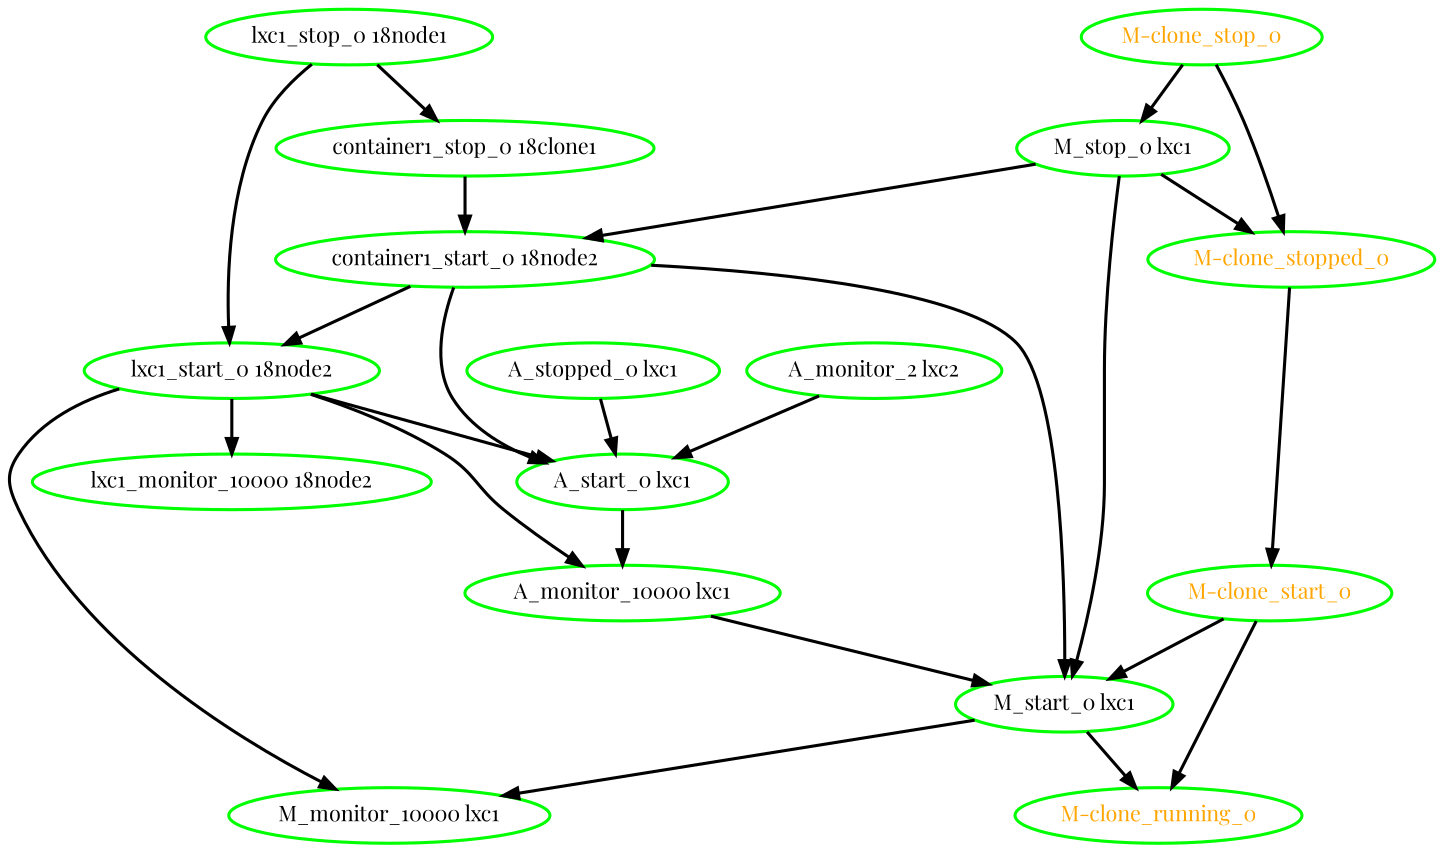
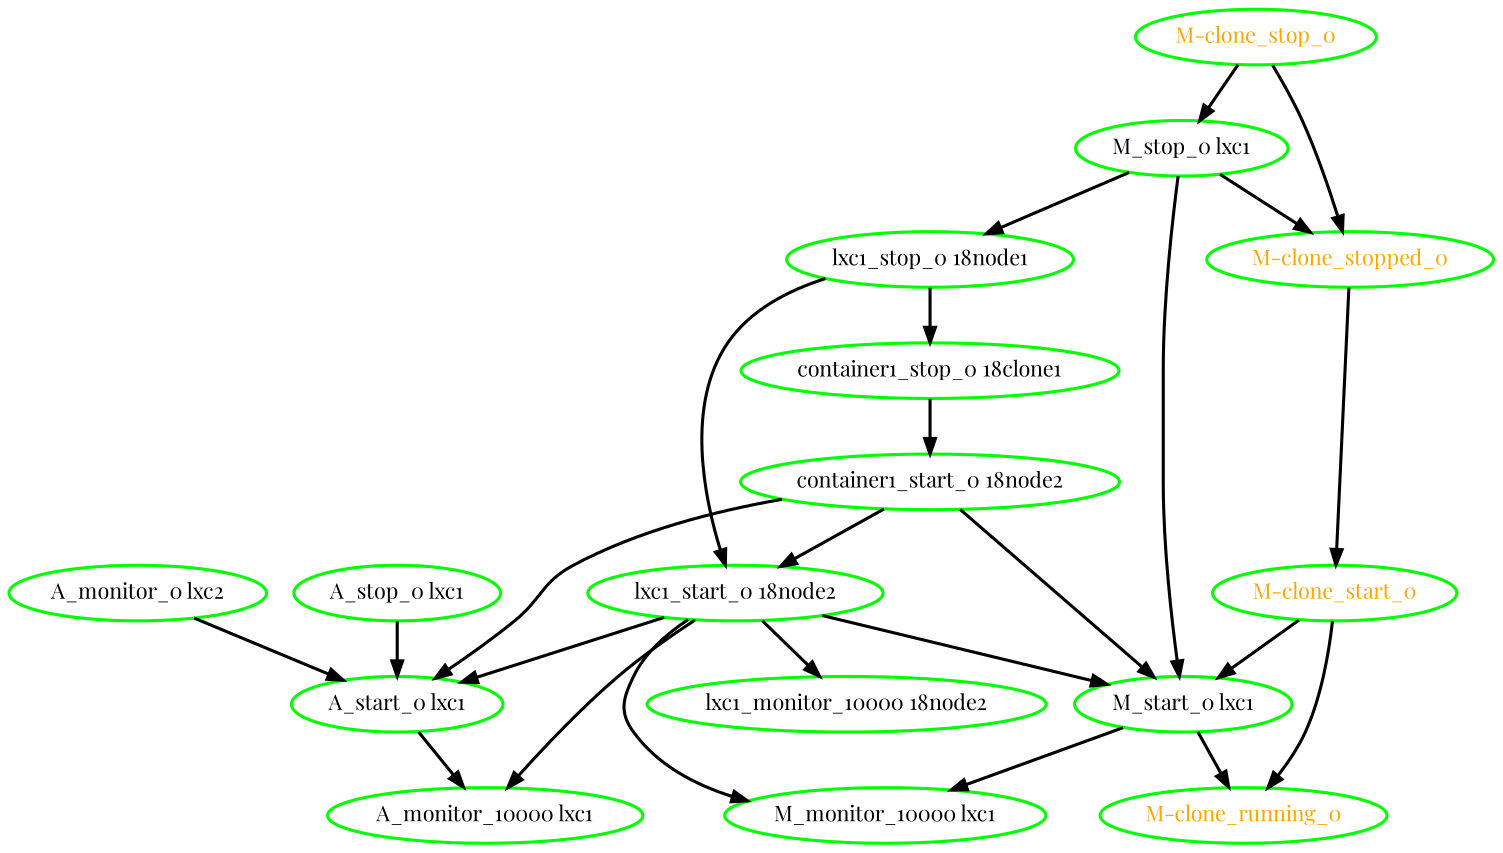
edge "M_stop_0 lxc1" -> "container1_start_0 18node2": now "M_stop_0 lxc1" -> "lxc1_stop_0 18node1"
node "A_stopped_0 lxc1": label "A_stopped_0 lxc1" -> "A_stop_0 lxc1"
node "A_monitor_2 lxc2": label "A_monitor_2 lxc2" -> "A_monitor_0 lxc2"
edge "A_monitor_10000 lxc1" -> "M_start_0 lxc1": now "lxc1_start_0 18node2" -> "M_start_0 lxc1"
